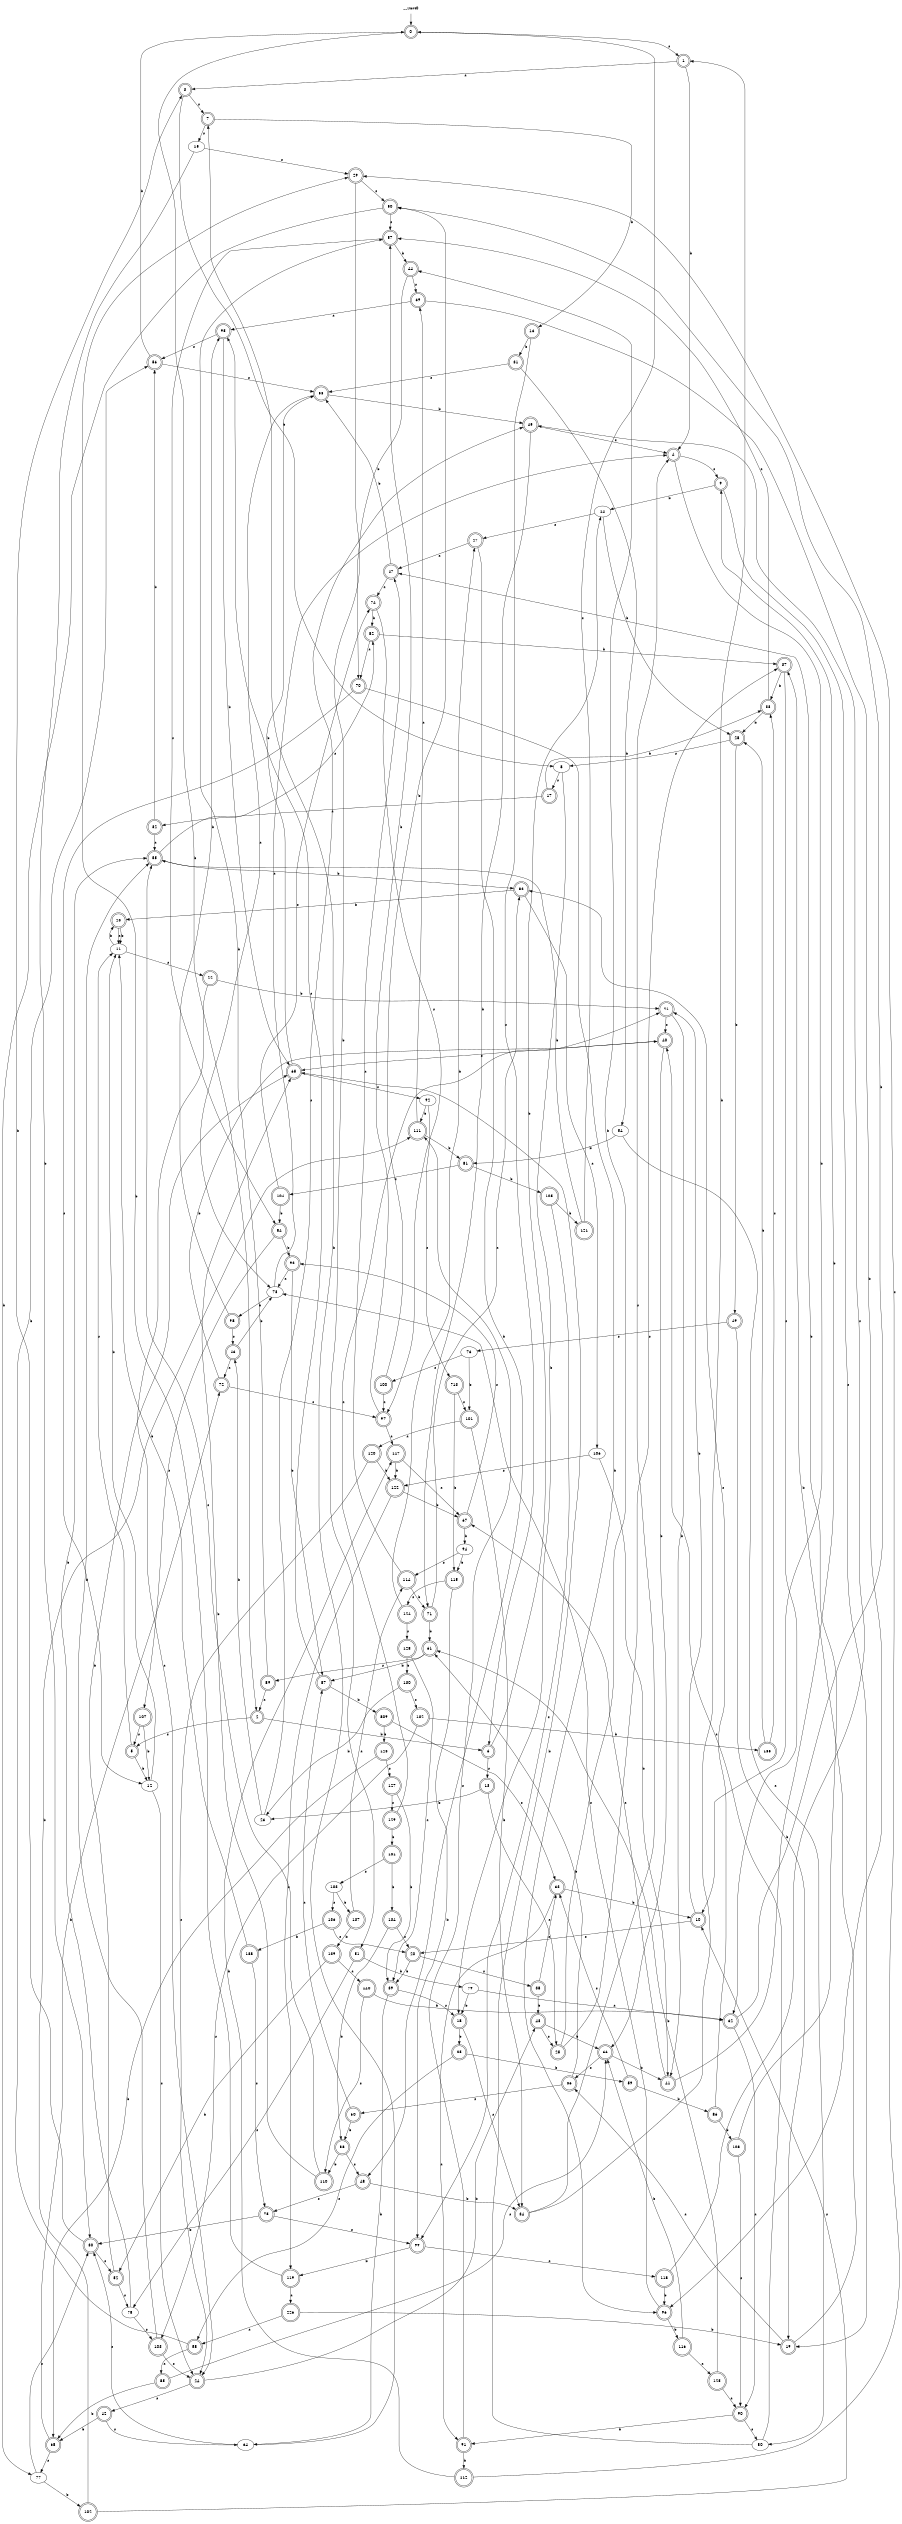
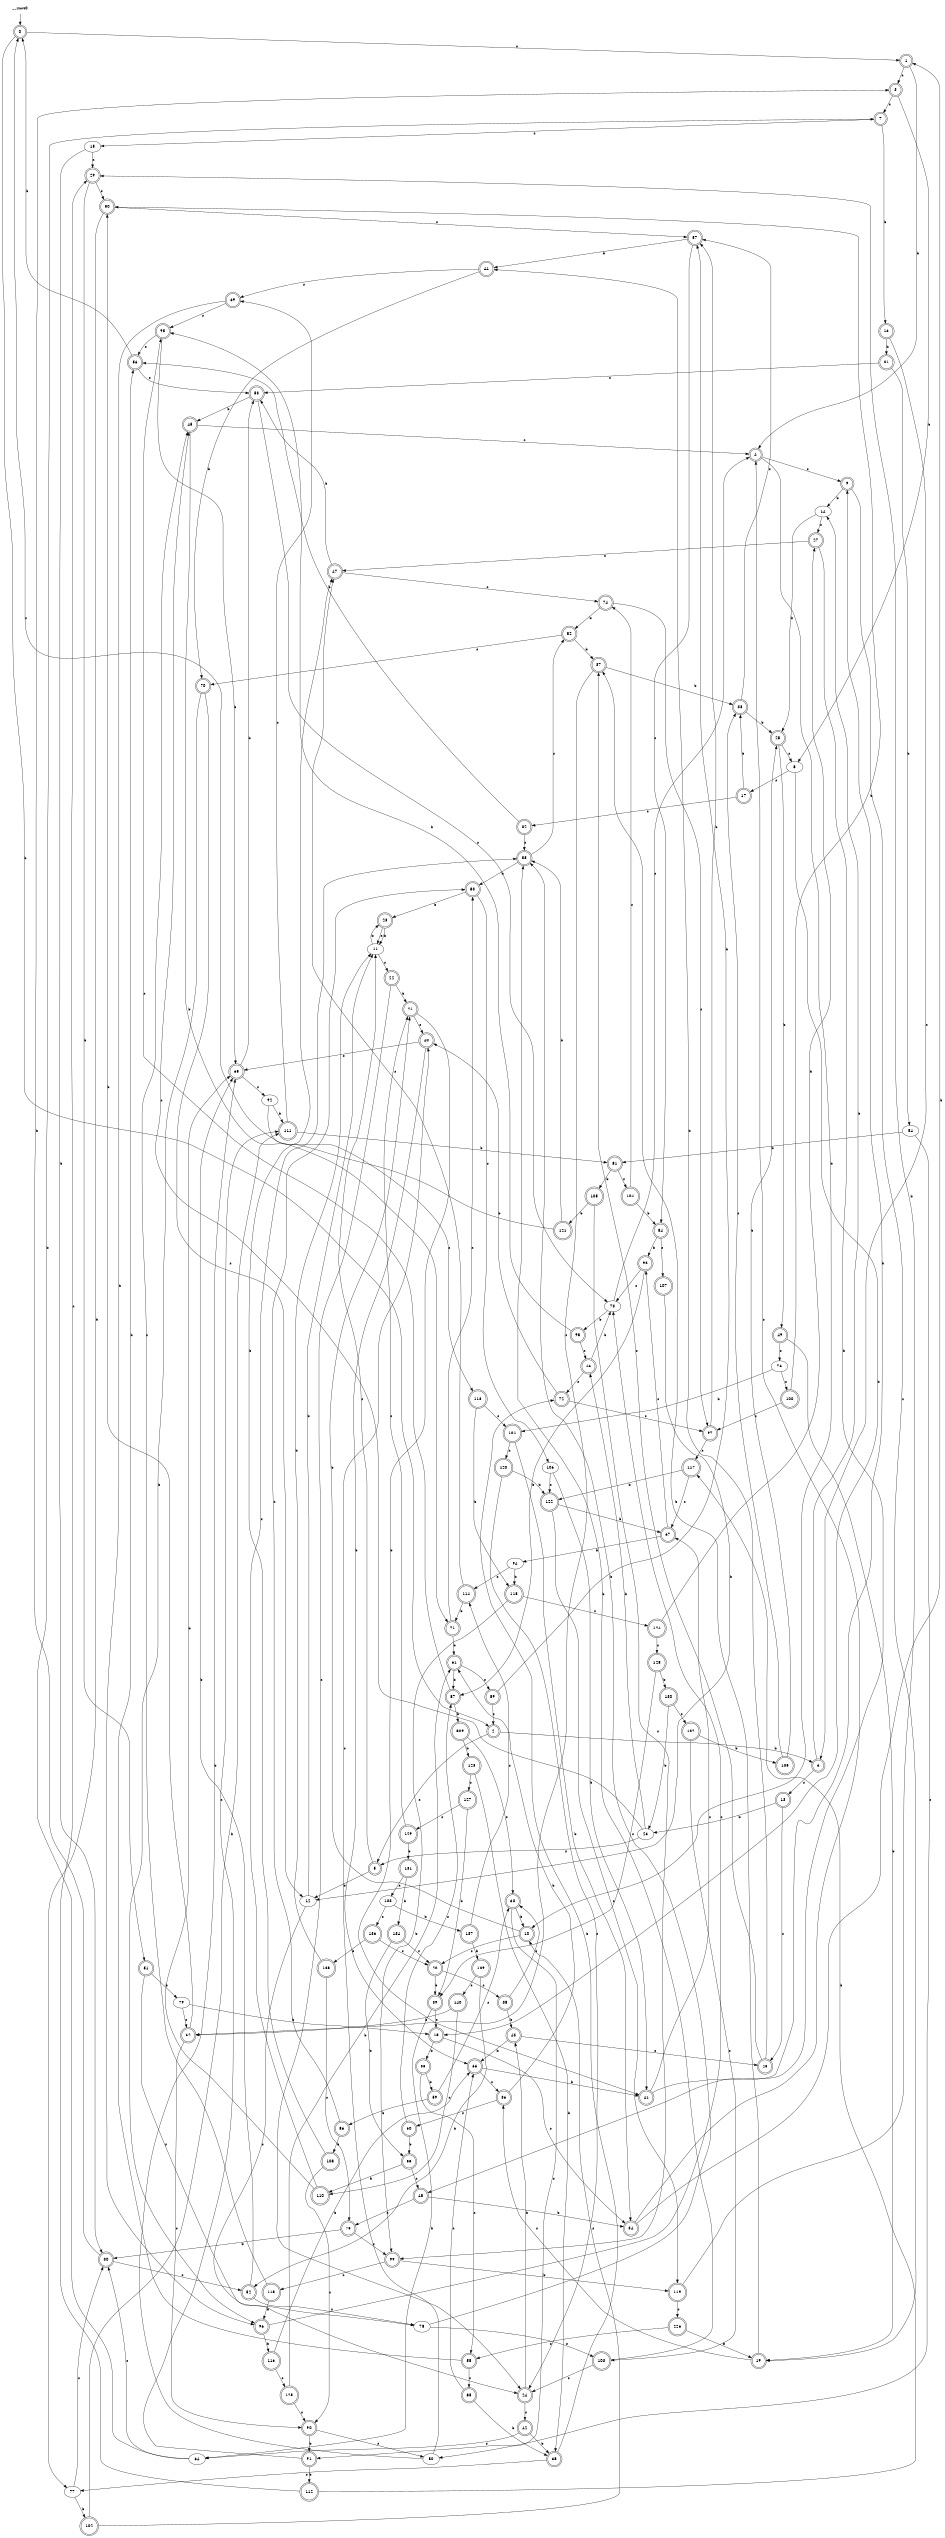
node "713": label "713" -> "113"
edge "107" -> "5": now "26" -> "5"
